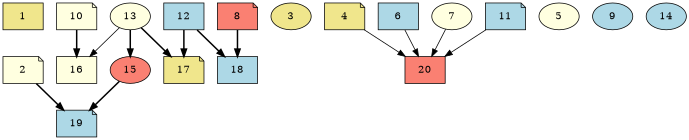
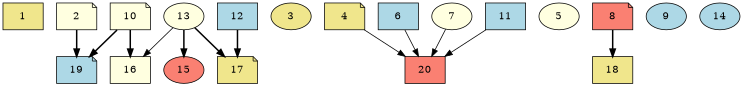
node "11": shape note -> box
edge "12" -> "18": removed
node "18": fillcolor lightblue -> khaki
edge "15" -> "19": now "10" -> "19"
